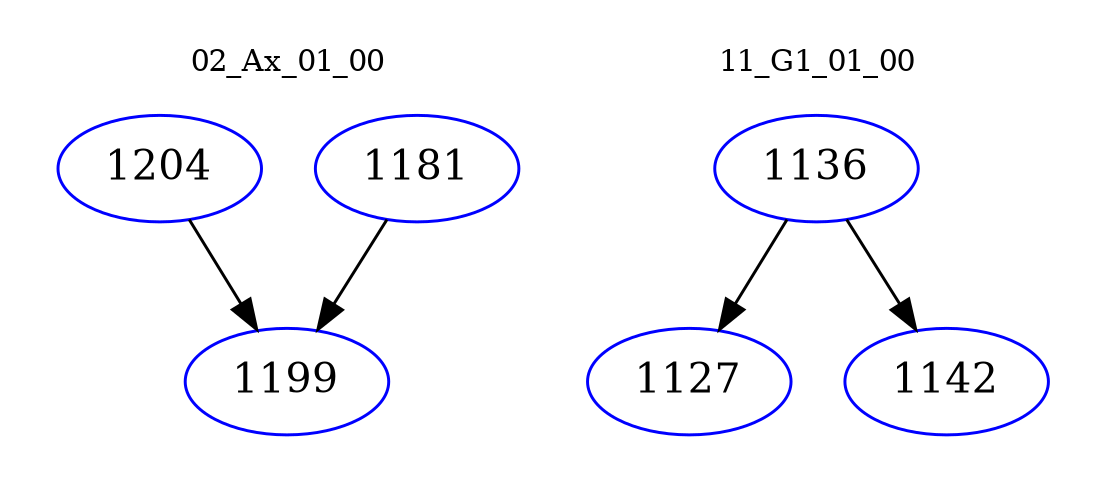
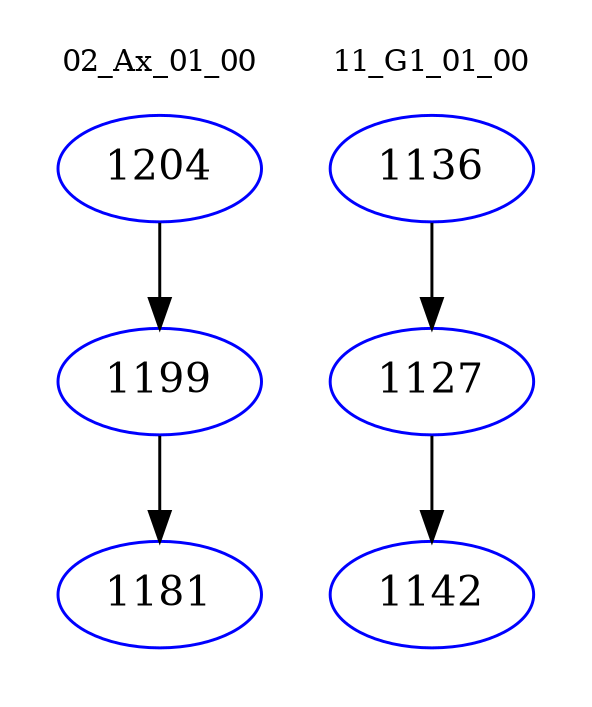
edge "1181" -> "1199": reversed
edge "1136" -> "1142": now "1127" -> "1142"
